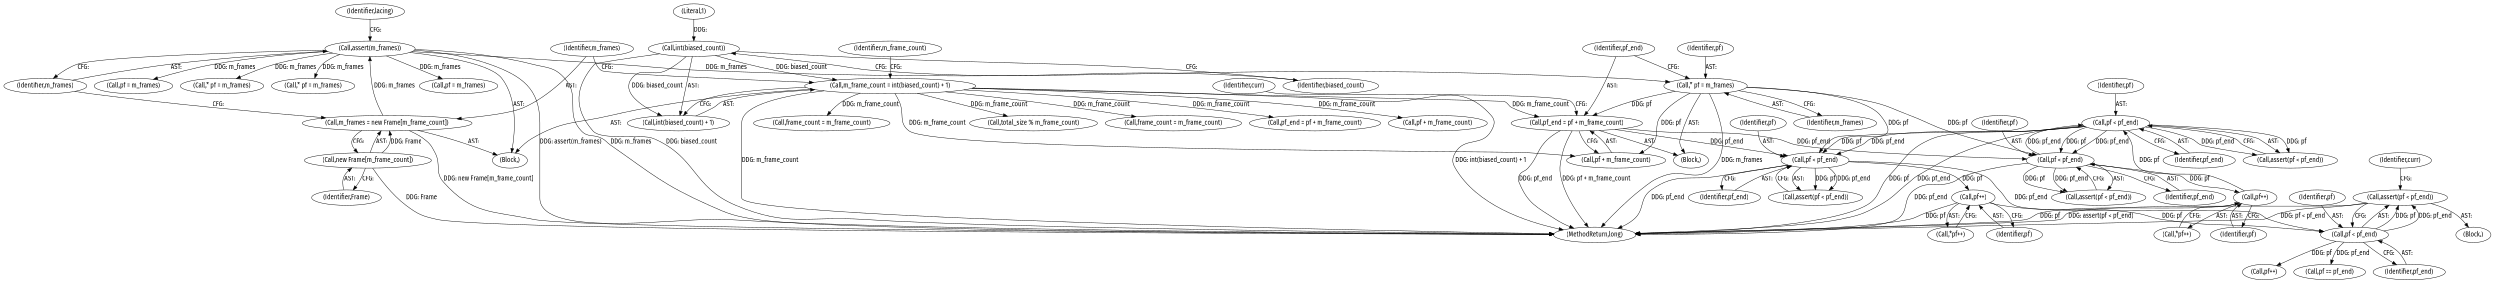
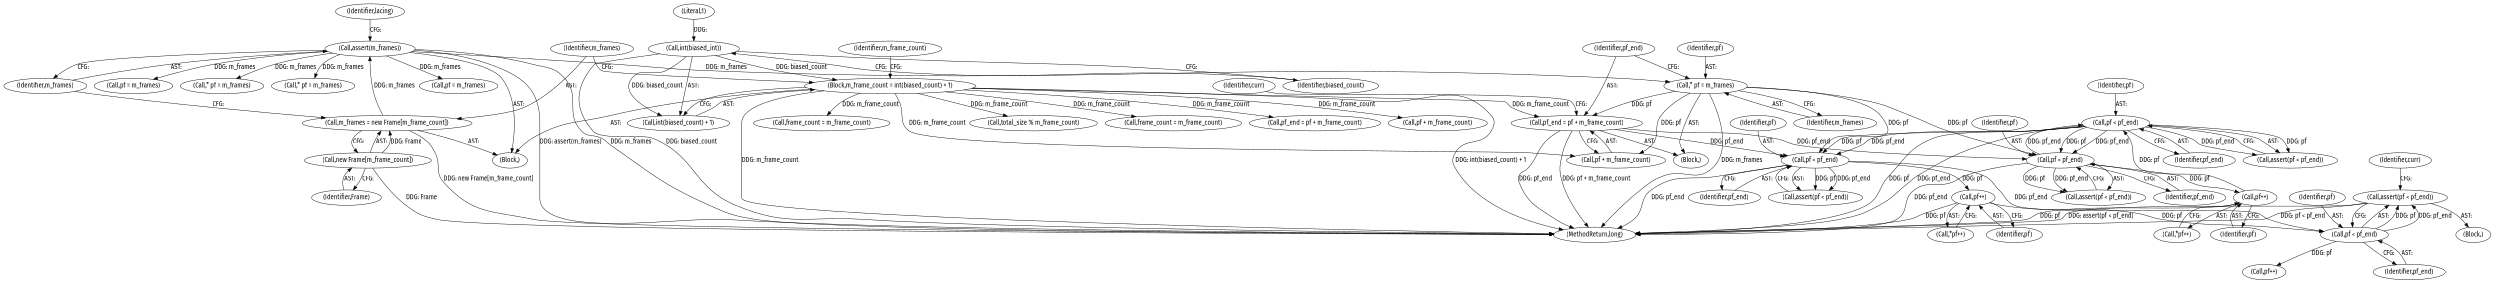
node "(Call,int(biased_count))": label "(Call,int(biased_count))" -> "(Call,int(biased_int))"
node "(Call,m_frame_count = int(biased_count) + 1)": label "(Call,m_frame_count = int(biased_count) + 1)" -> "(Block,m_frame_count = int(biased_count) + 1)"
node "(Call,pf == pf_end)": removed
